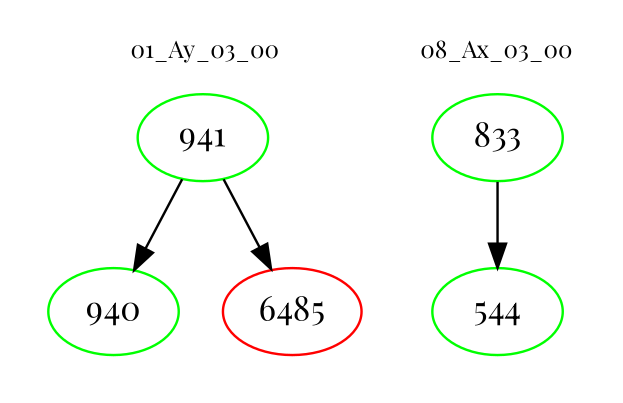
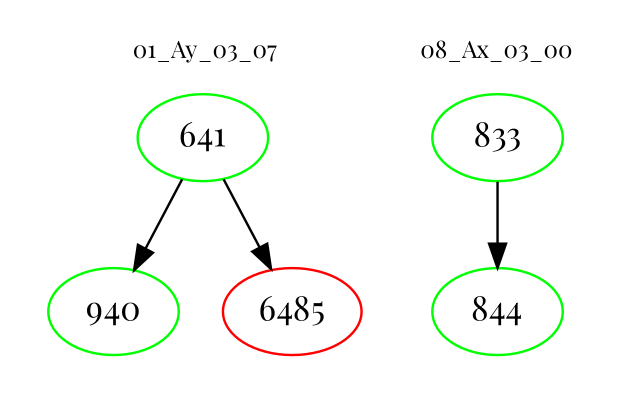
cluster "01_Ay_03_00": label "01_Ay_03_00" -> "01_Ay_03_07"
node "941": label "941" -> "641"
node "544": label "544" -> "844"
